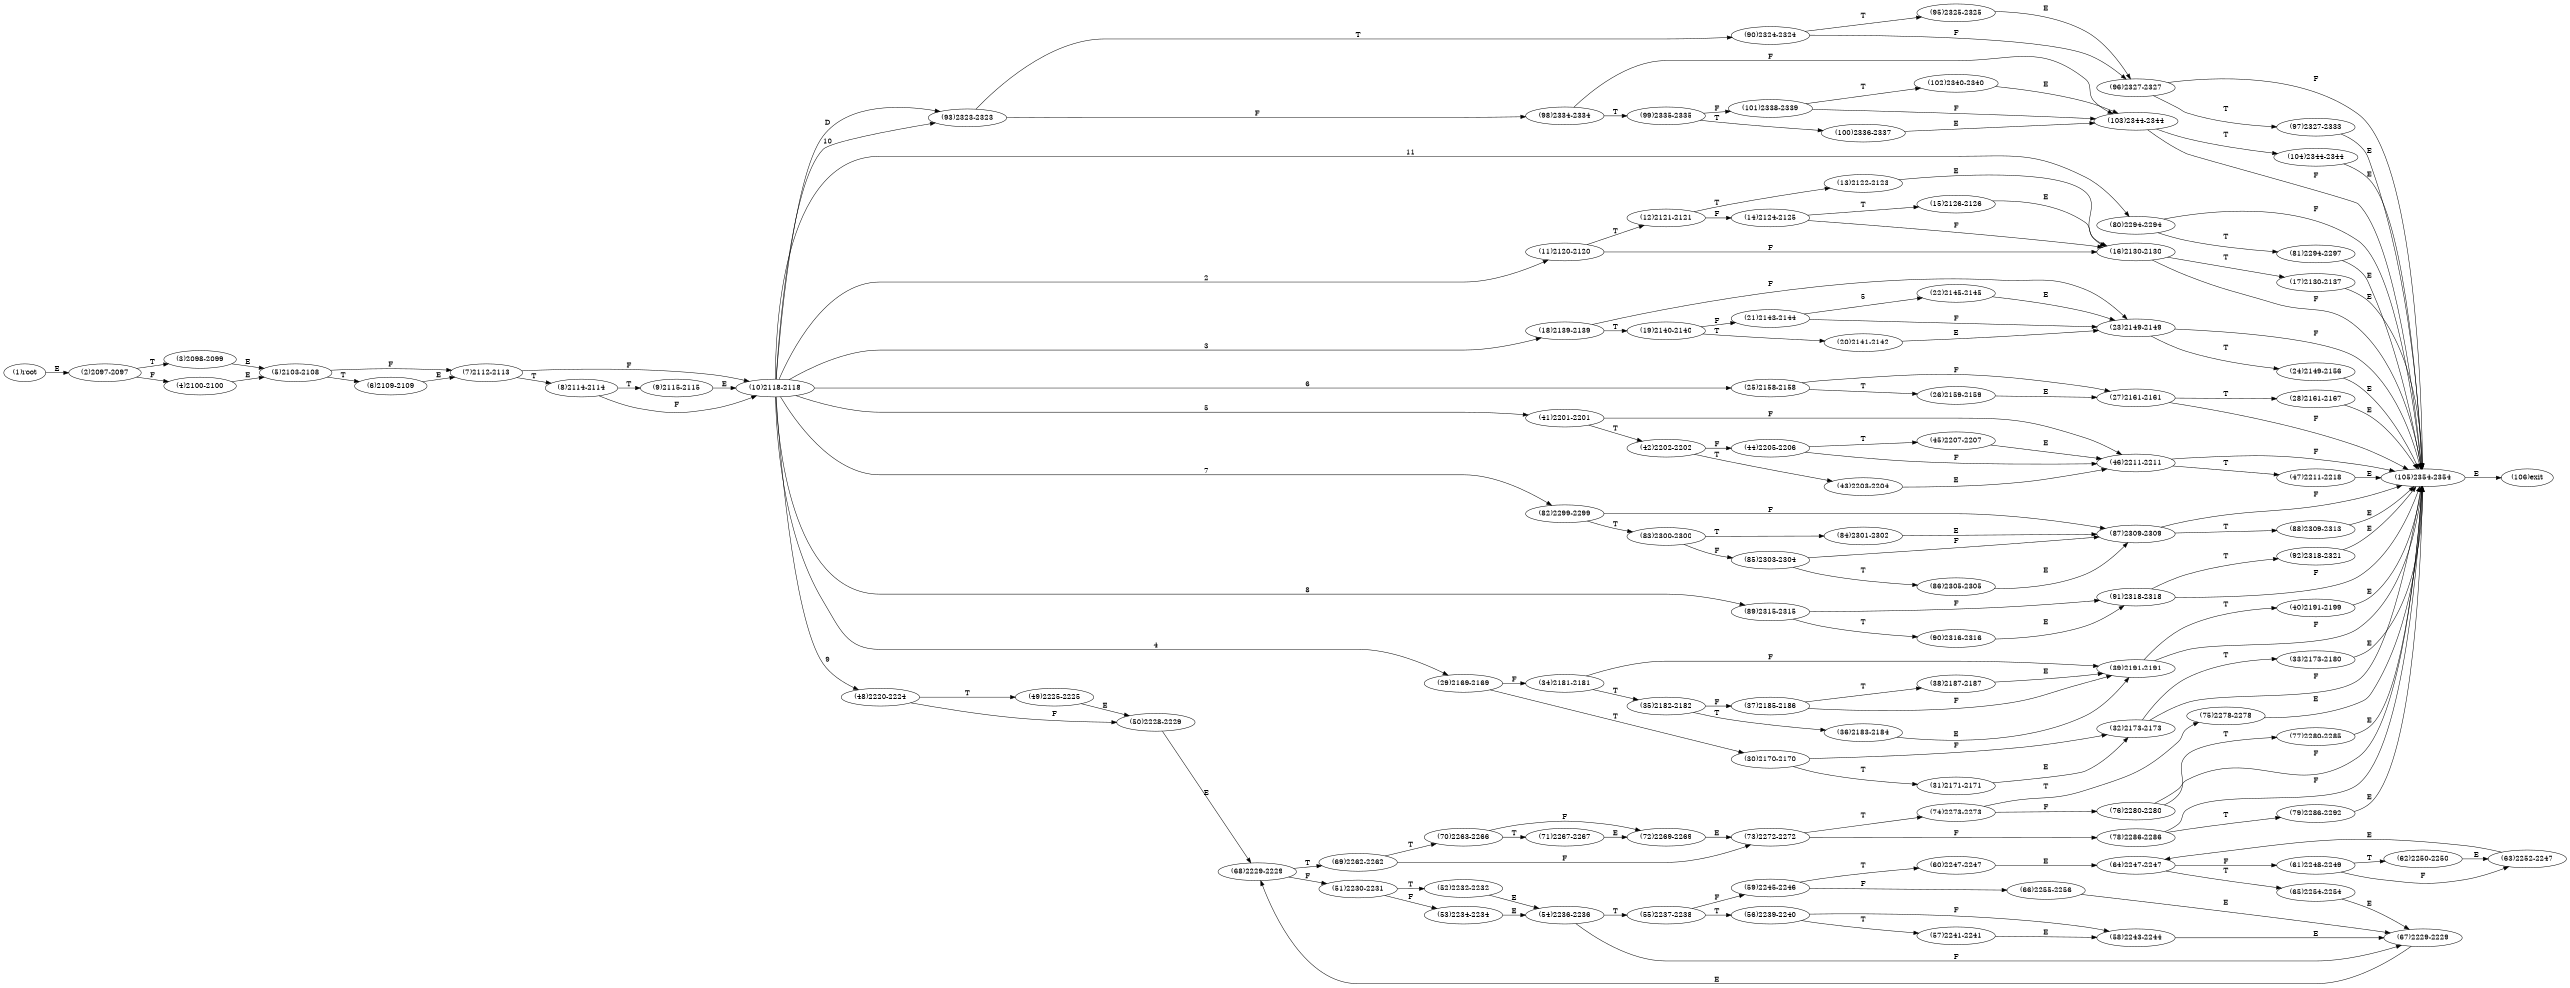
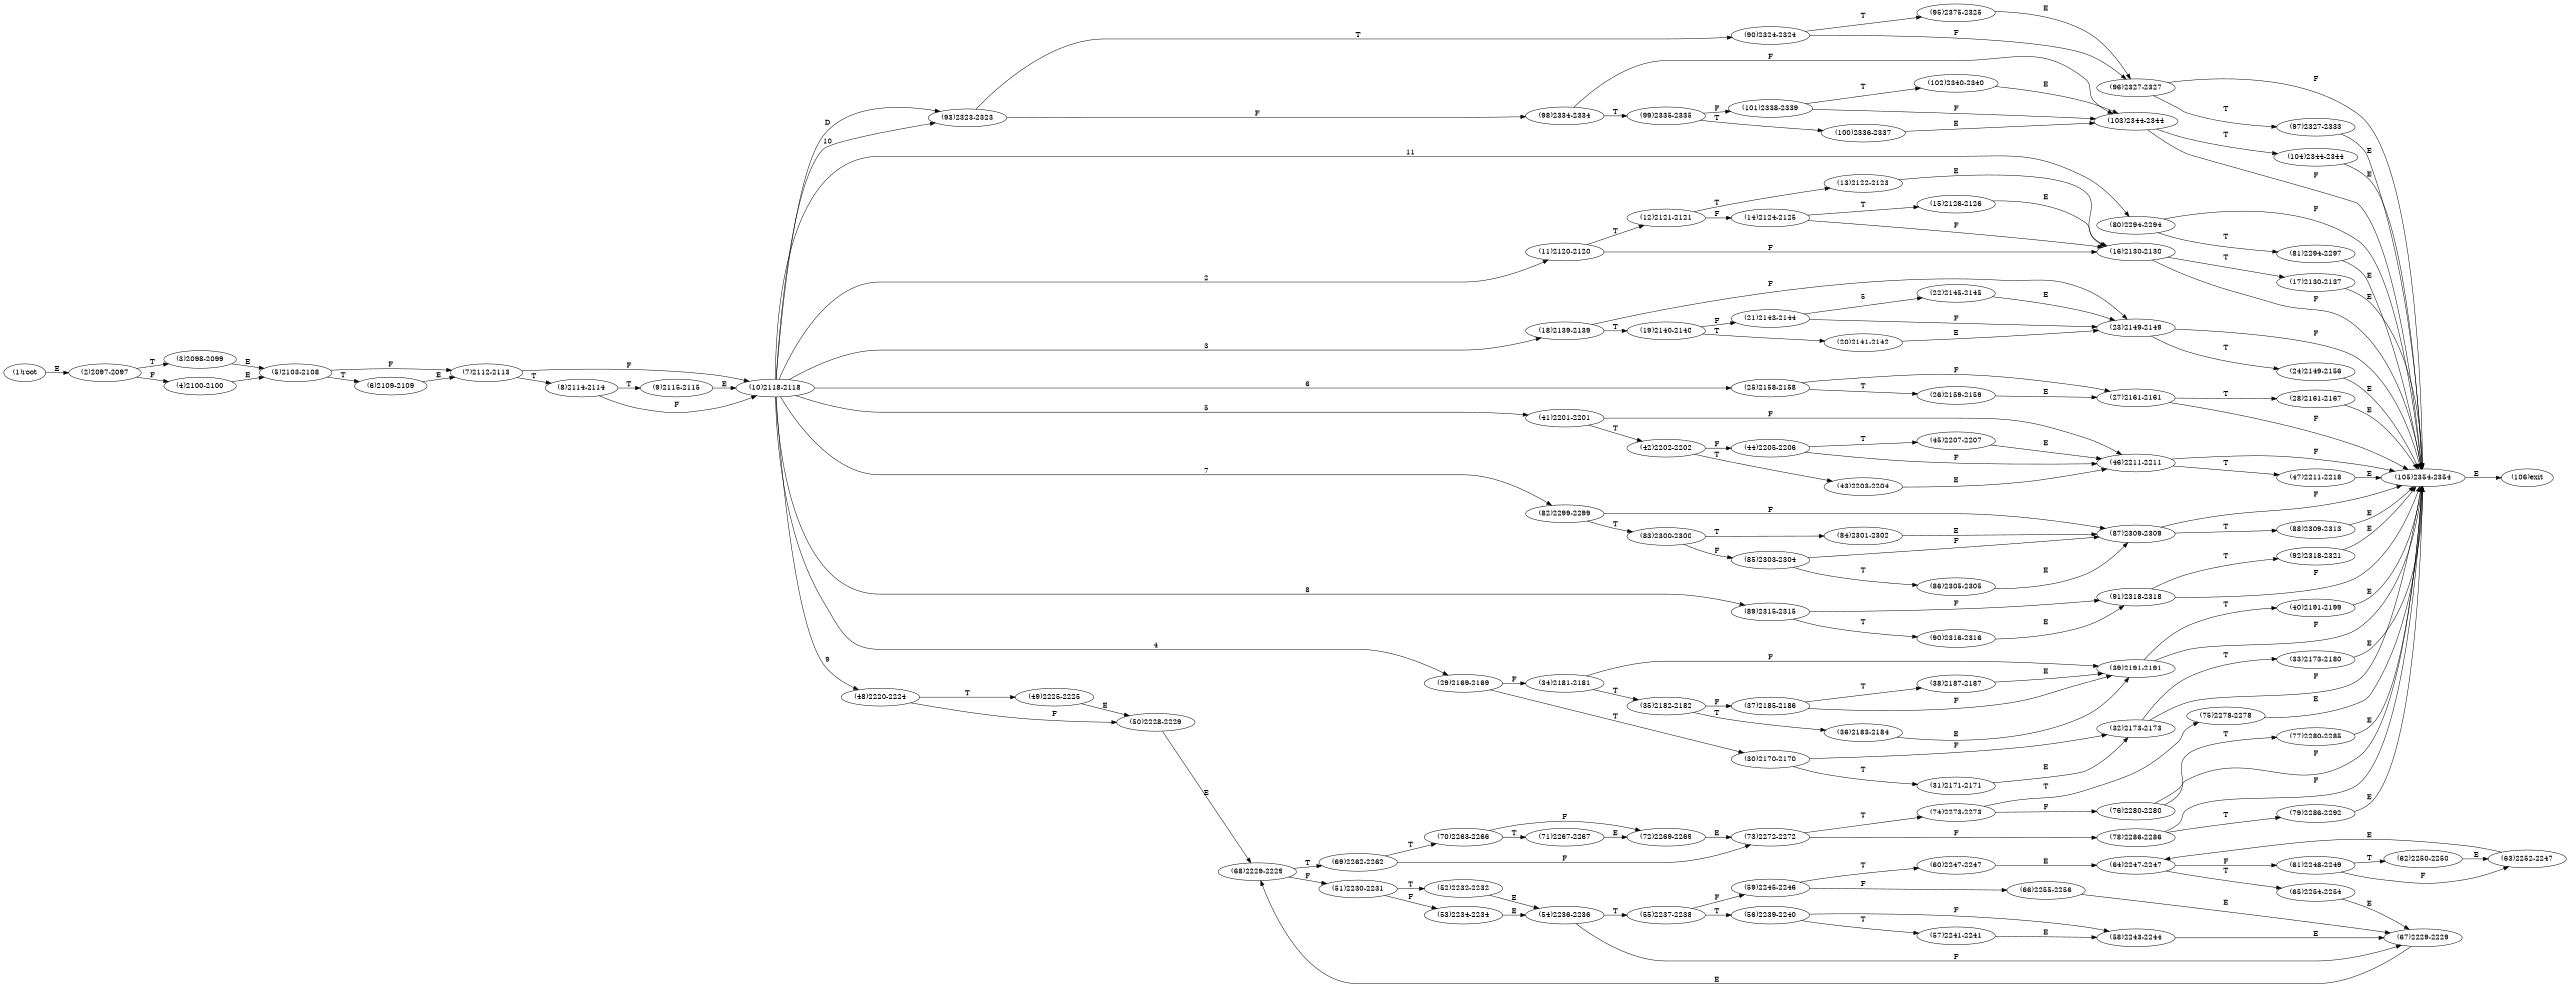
node "(95)2325-2325": label "(95)2325-2325" -> "(95)2375-2325"
